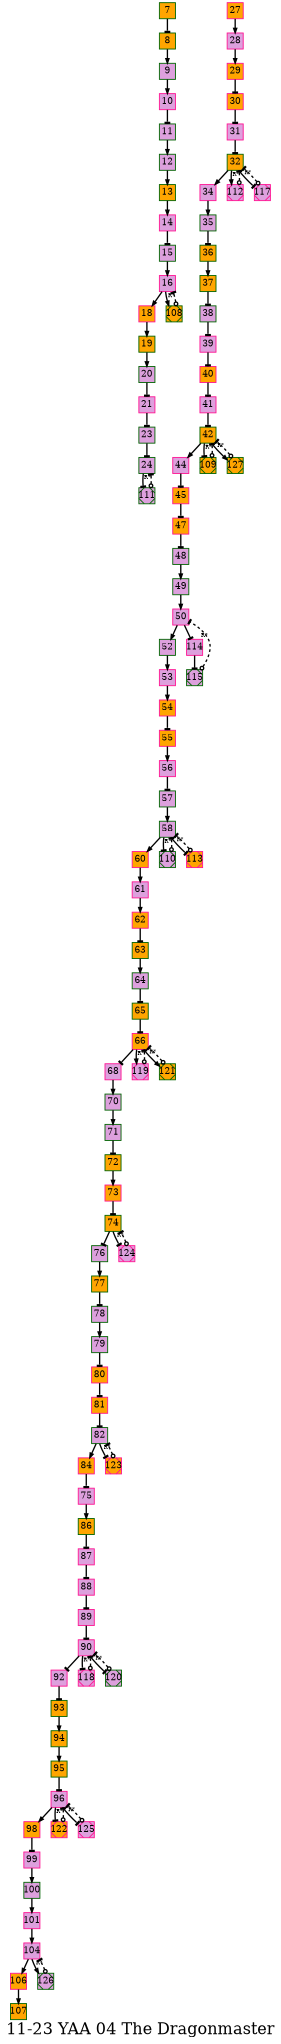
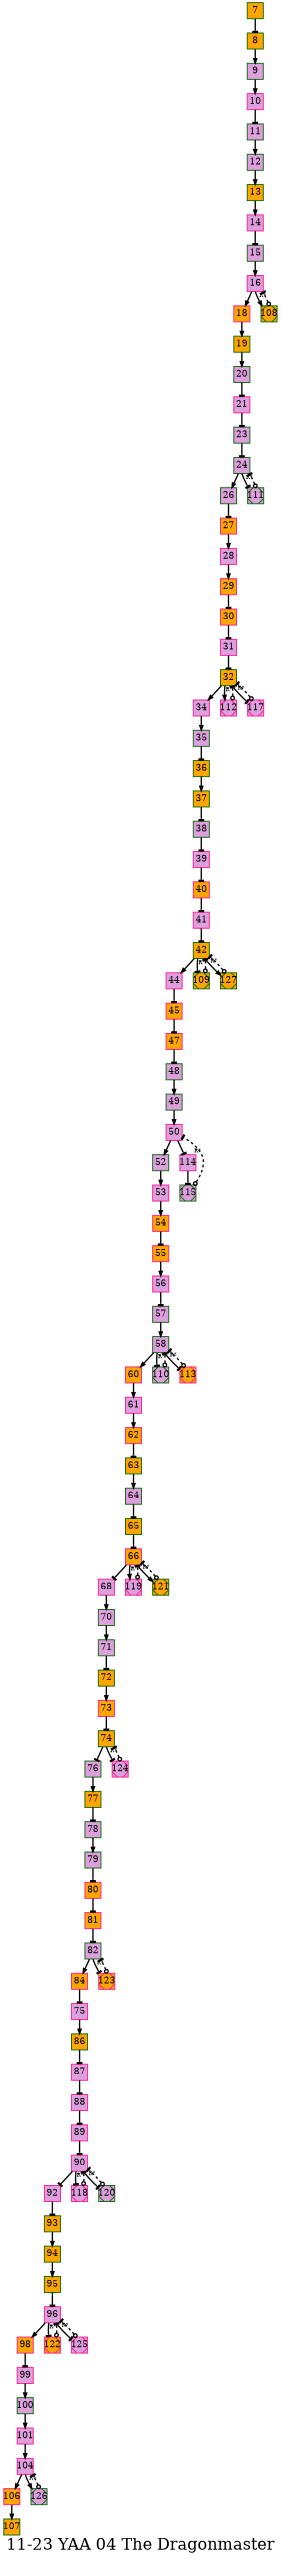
node "26": added
